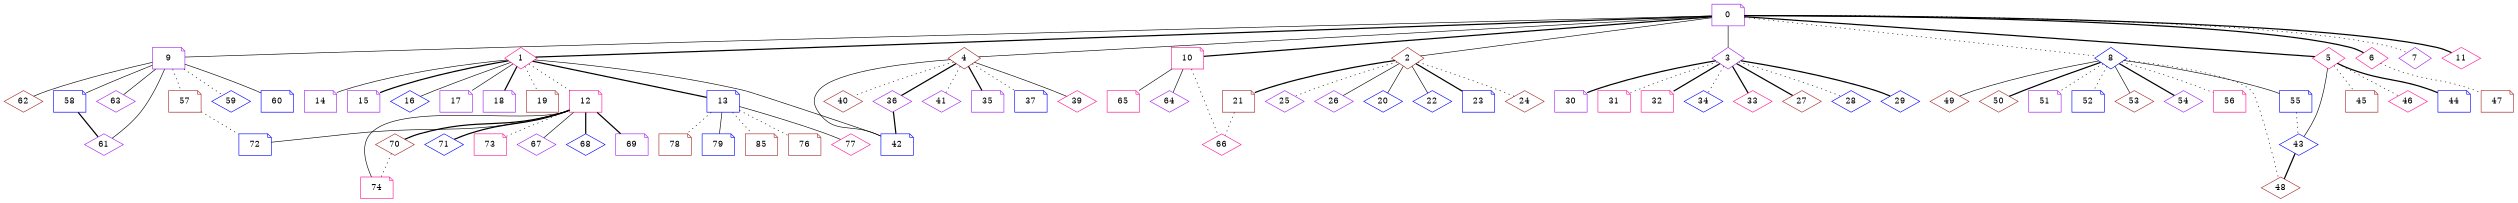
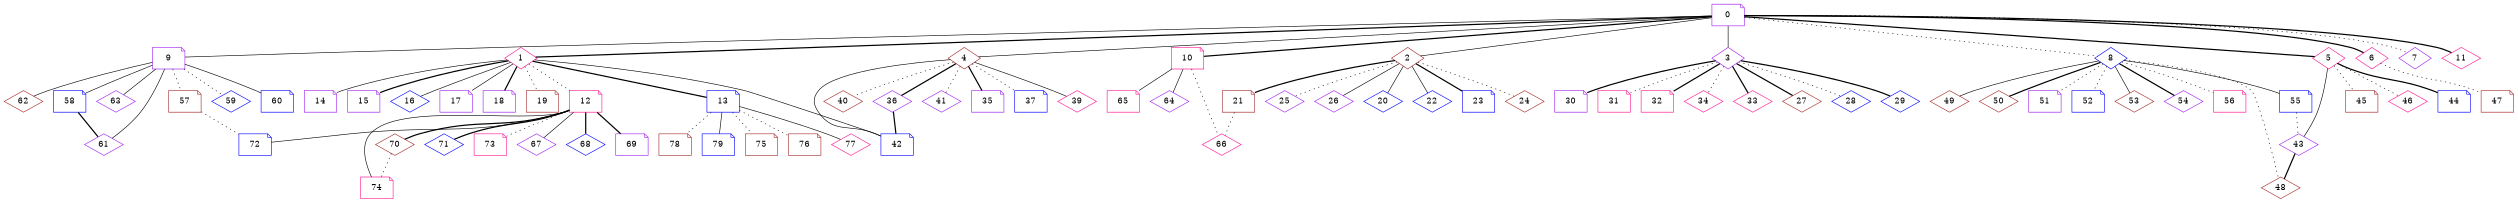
node "34": color blue -> deeppink
node "85": label "85" -> "75"
node "43": color blue -> purple
